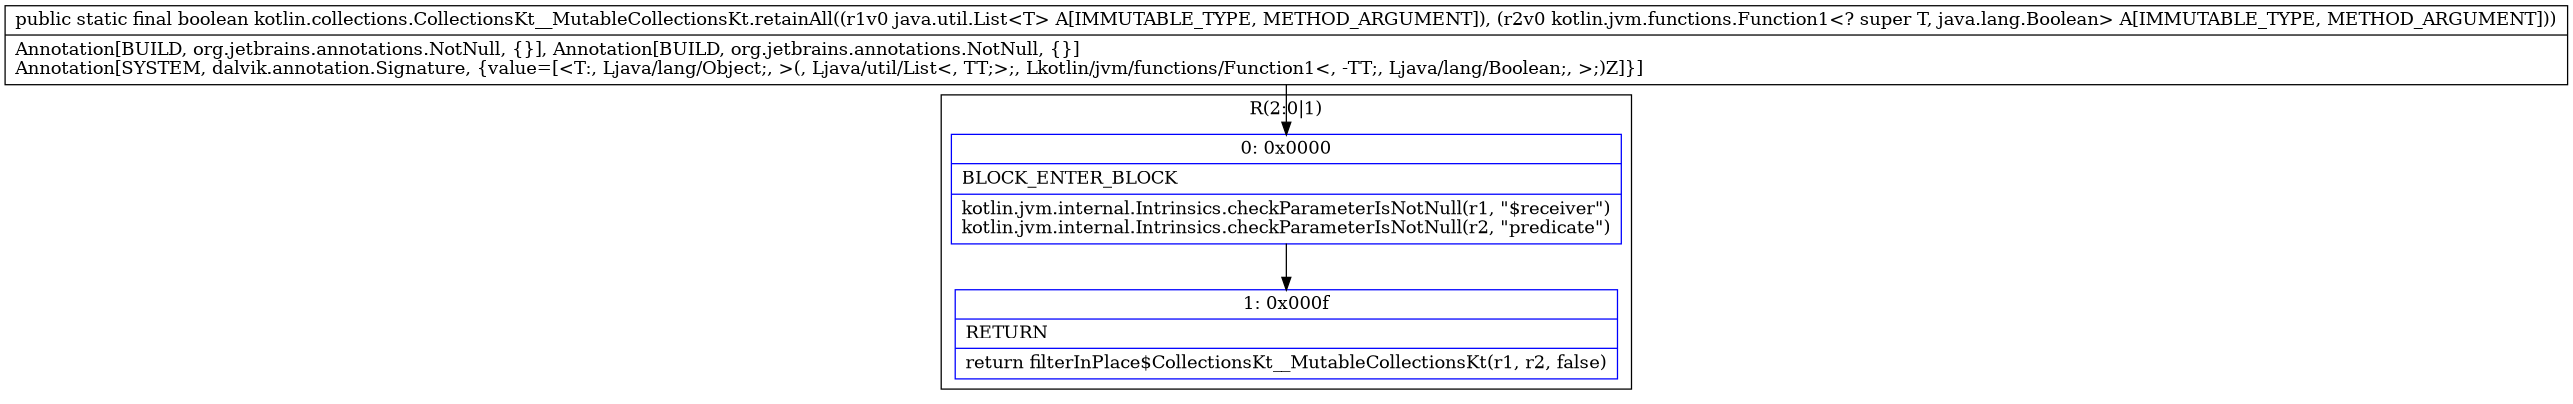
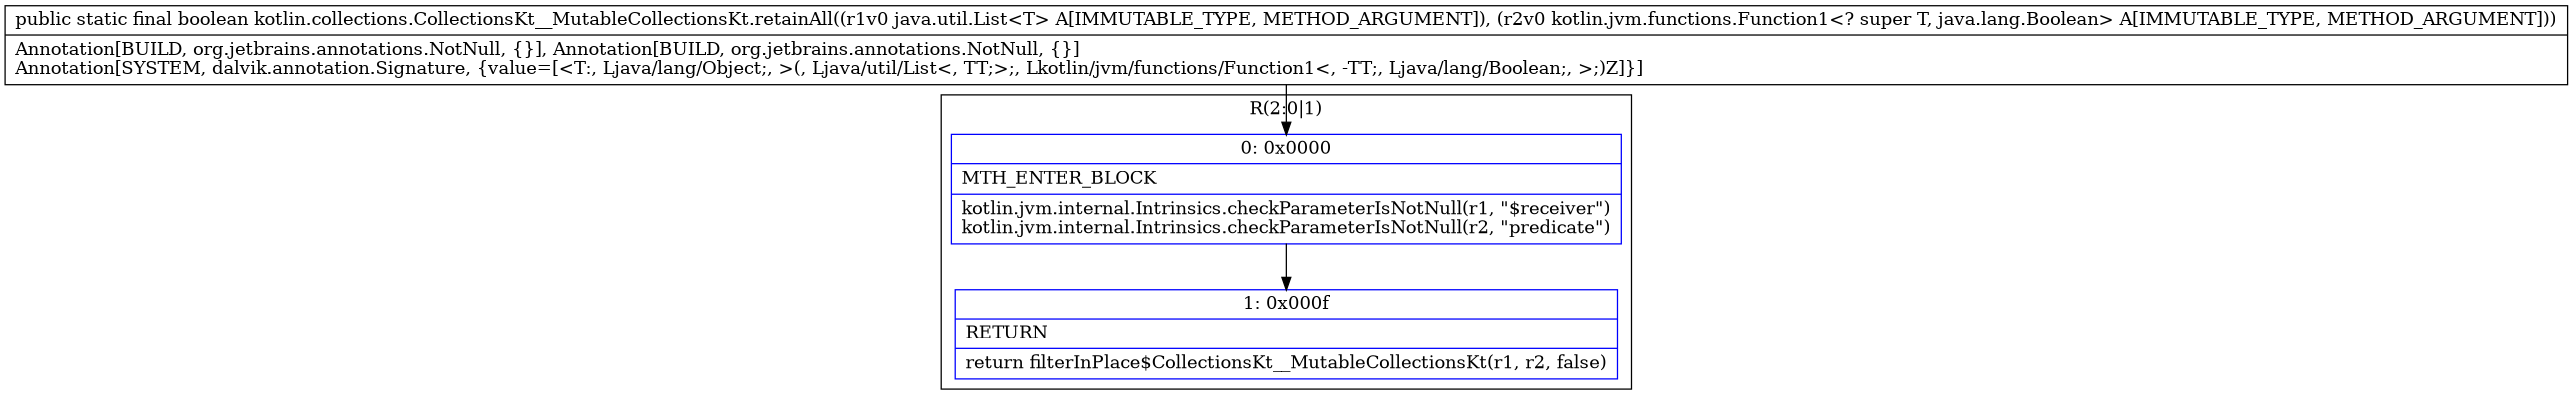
node "0: 0x0000": text "BLOCK_ENTER_BLOCK" -> "MTH_ENTER_BLOCK"
